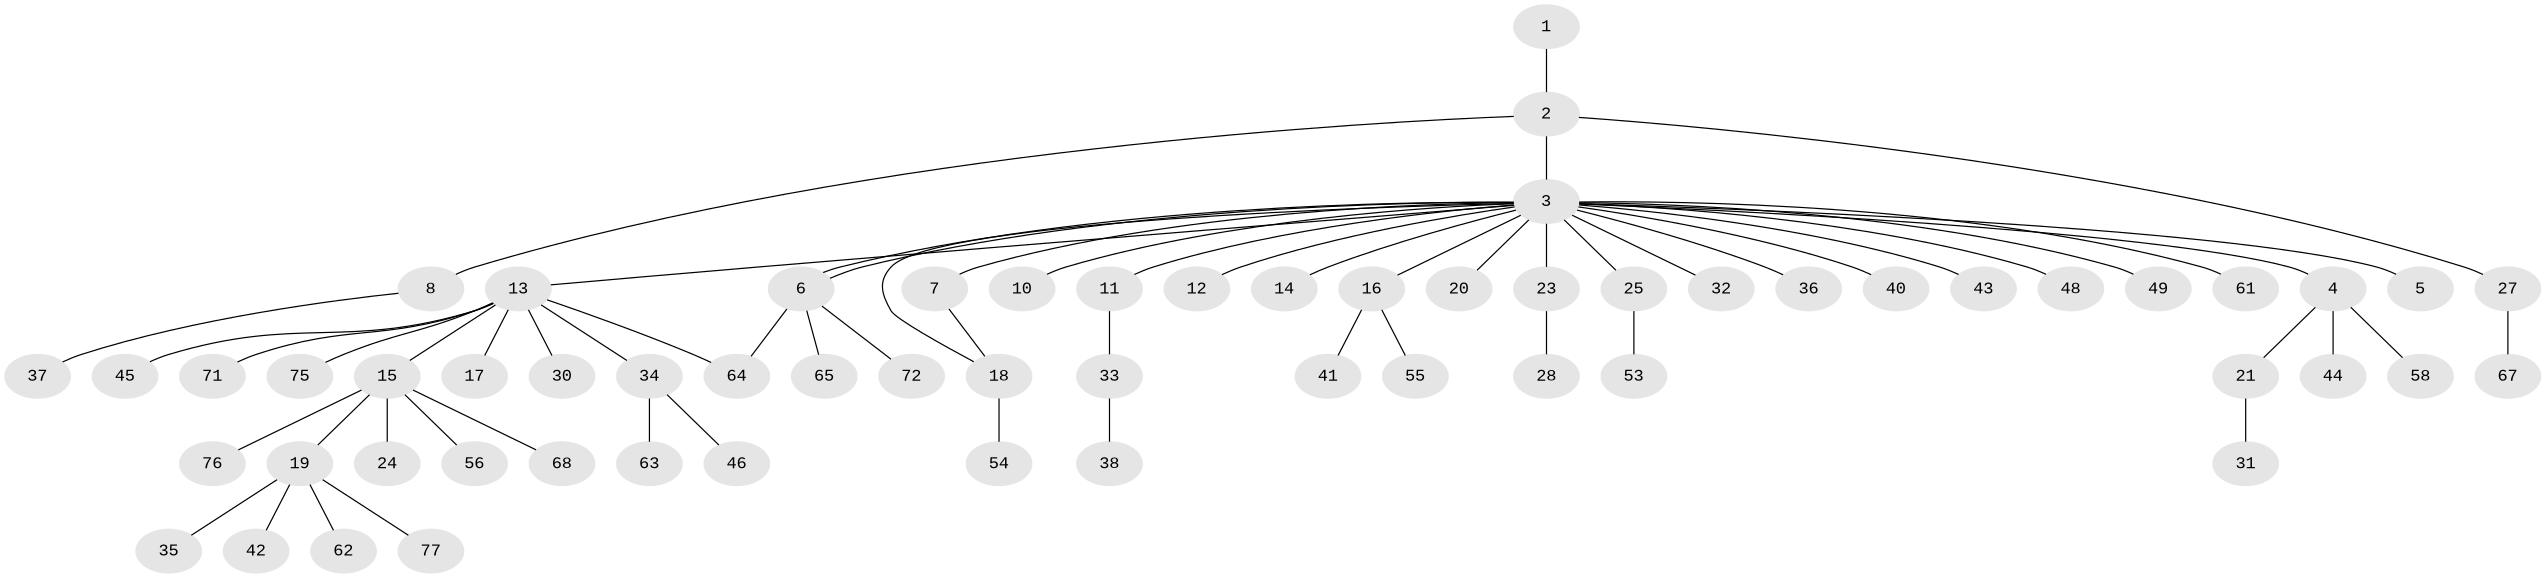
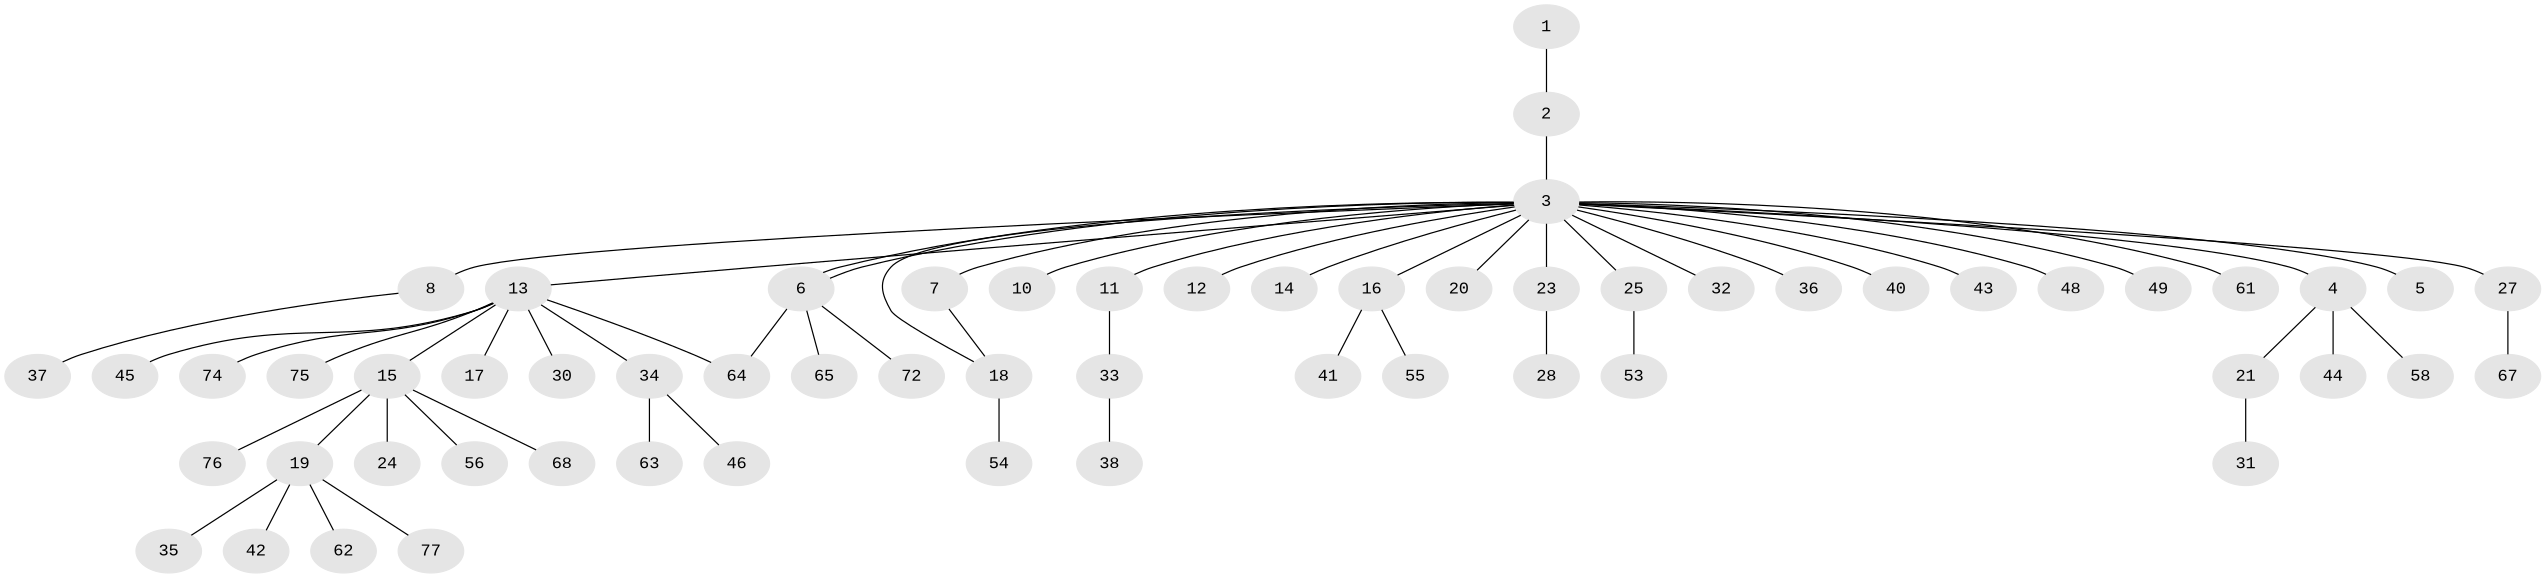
edge "2" -- "8": now "3" -- "8"
edge "2" -- "27": now "3" -- "27"
node "71": label "71" -> "74"
